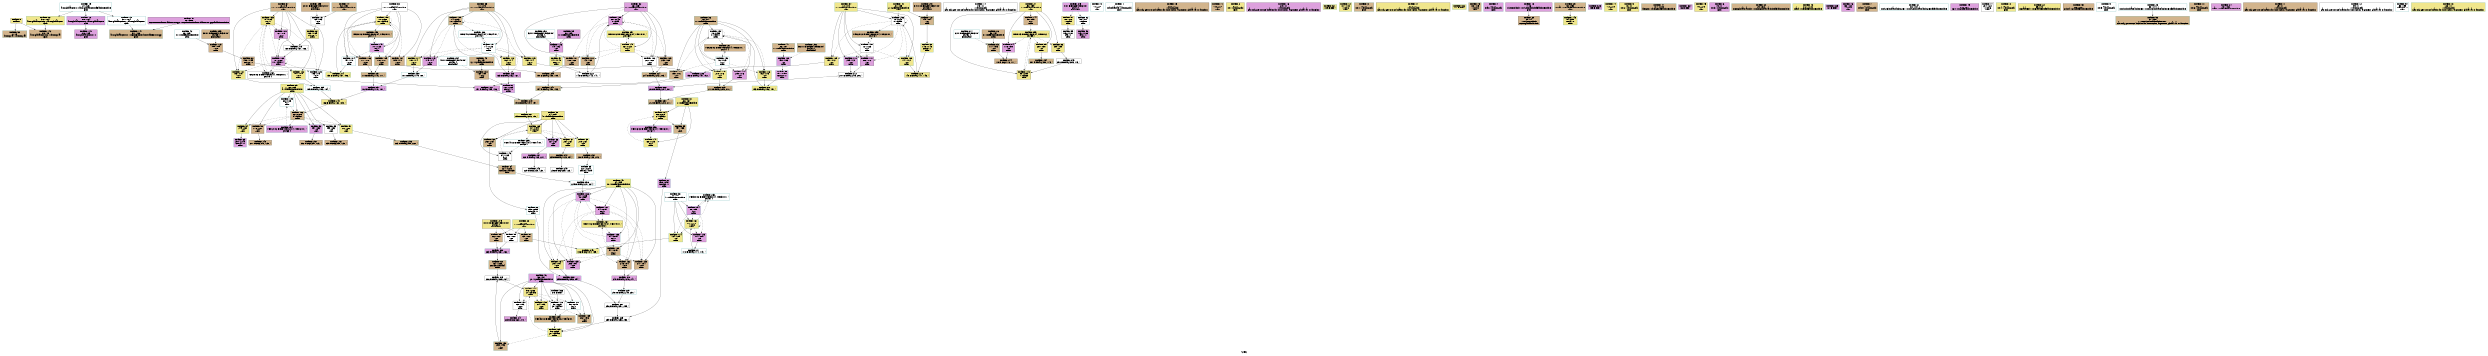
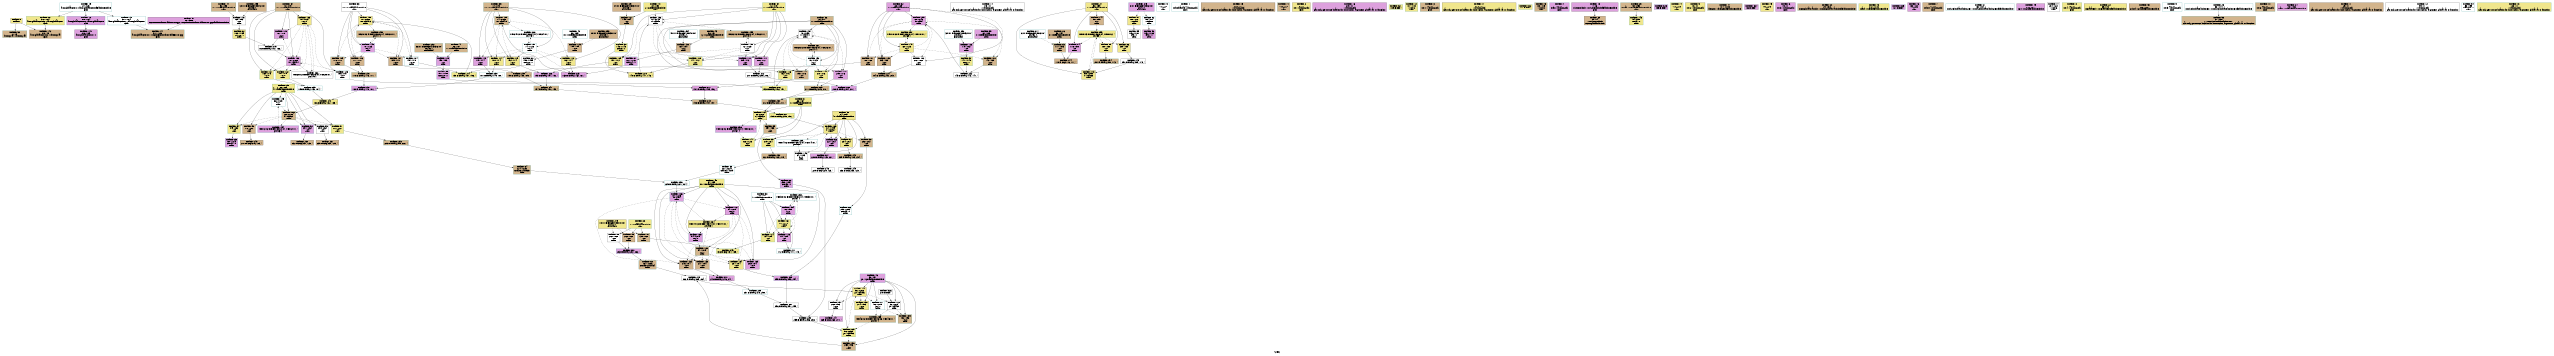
node "NodeID: 60": fillcolor tan -> white
edge "NodeID: 223" -> "NodeID: 61": reversed
